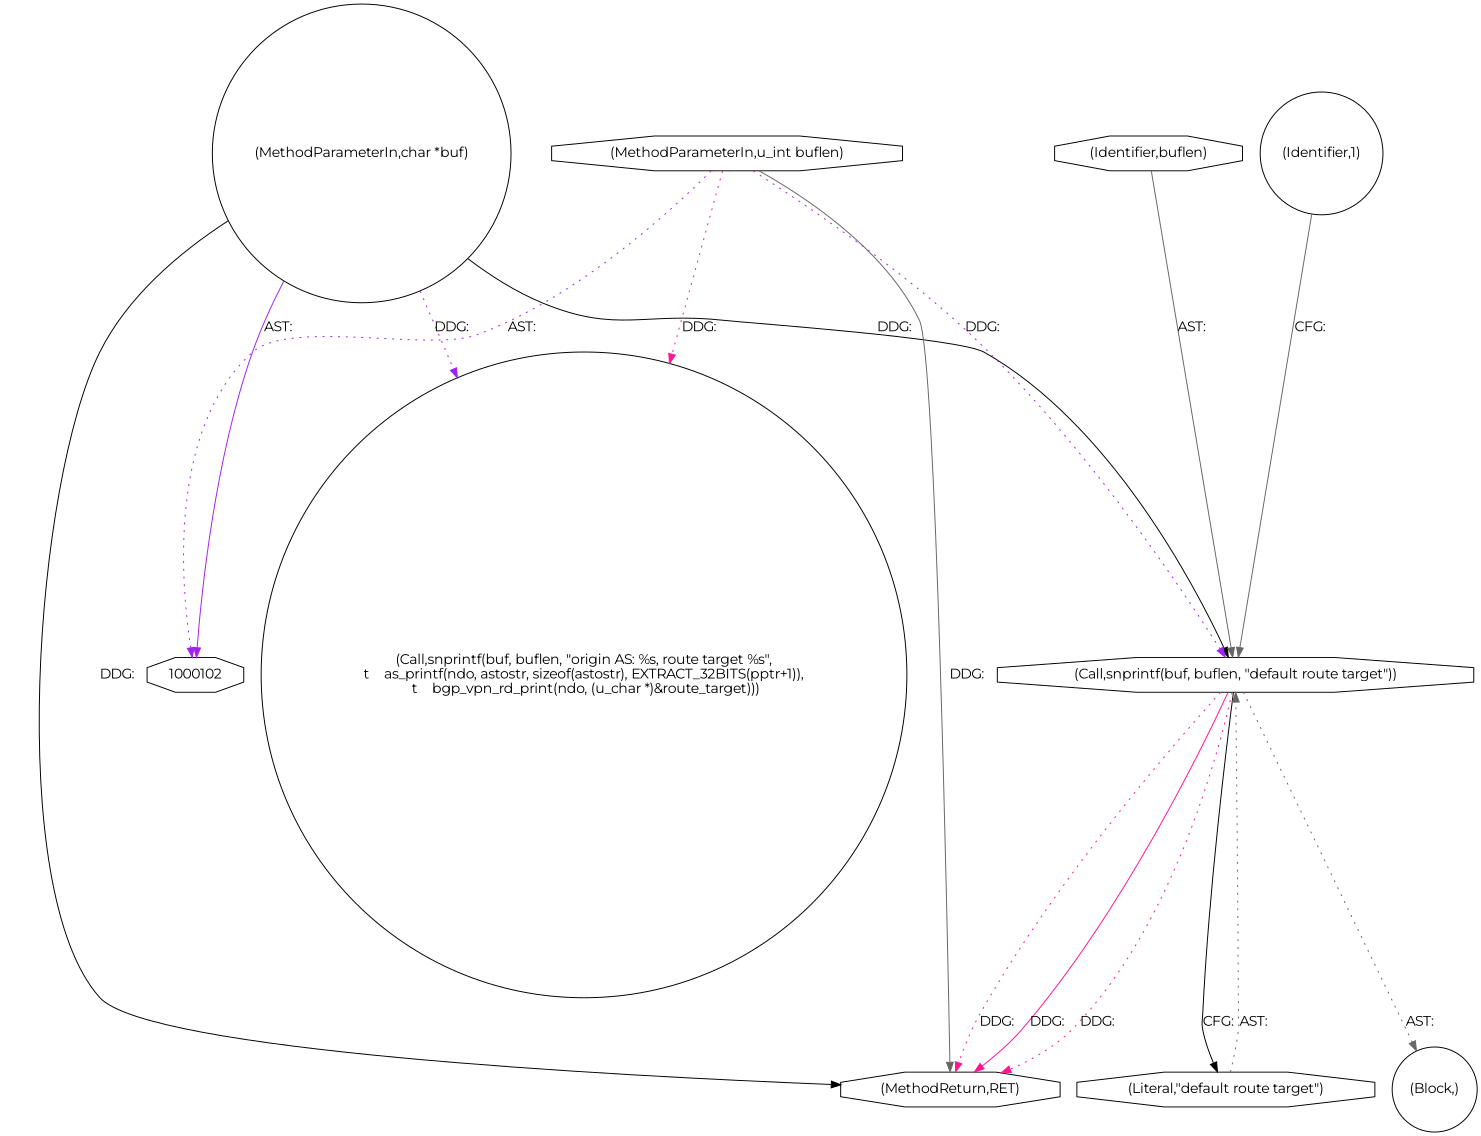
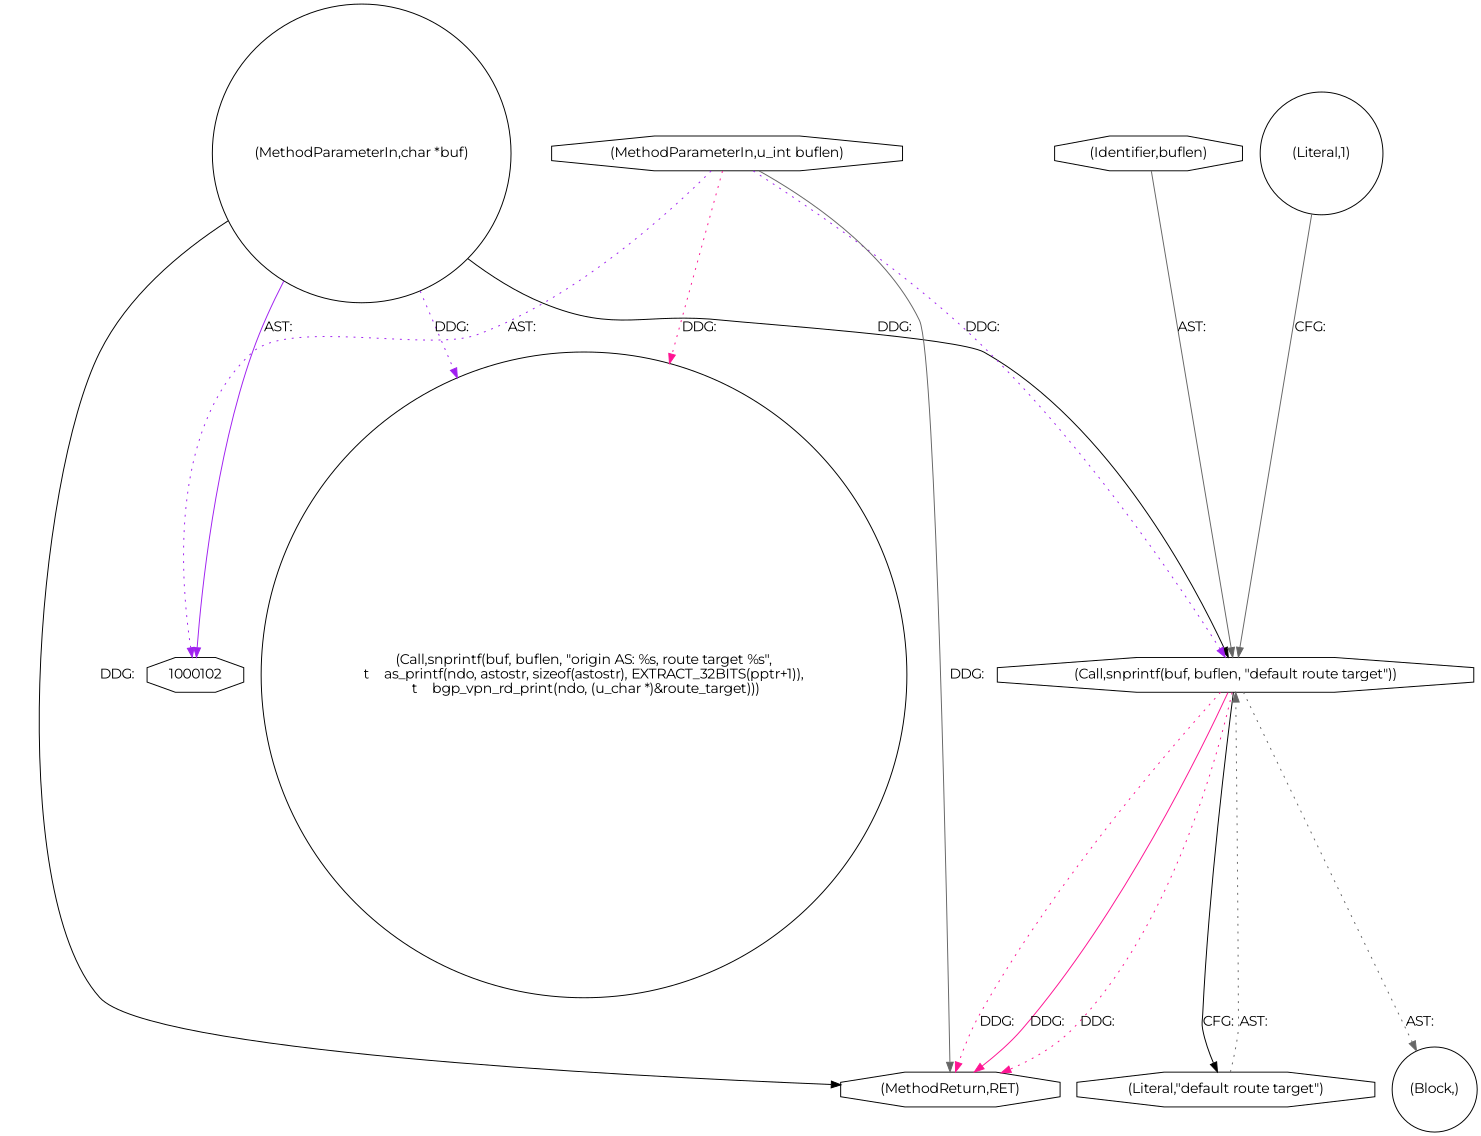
node "(Identifier,1)": label "(Identifier,1)" -> "(Literal,1)"
